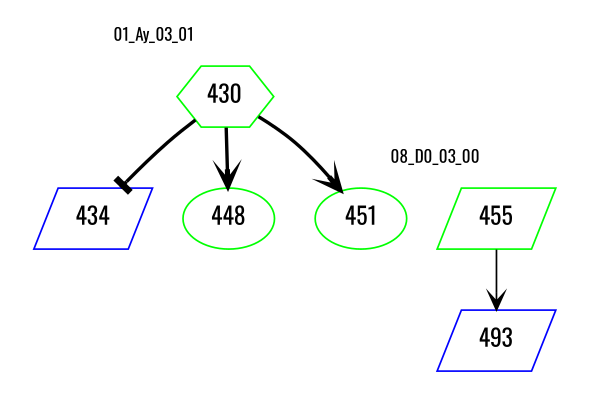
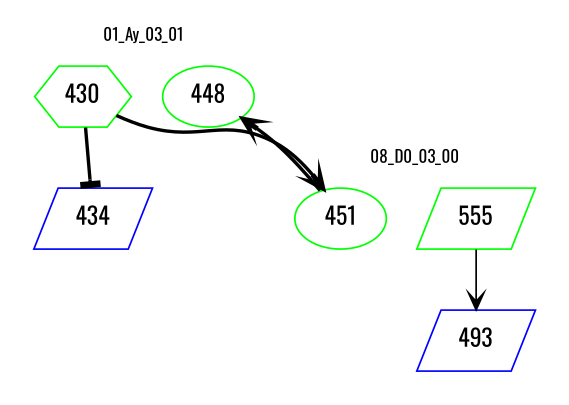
edge "430" -> "448": now "451" -> "448"
node "455": label "455" -> "555"
